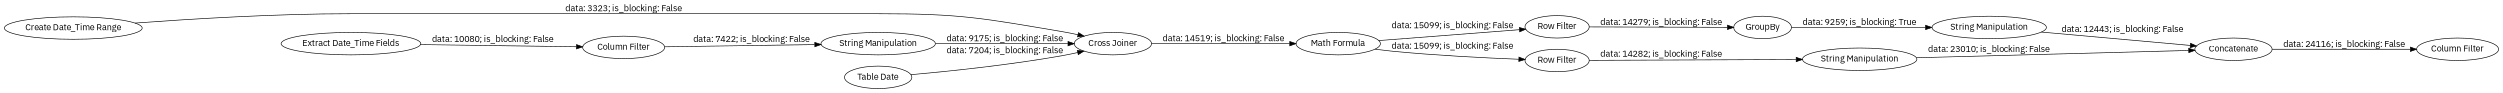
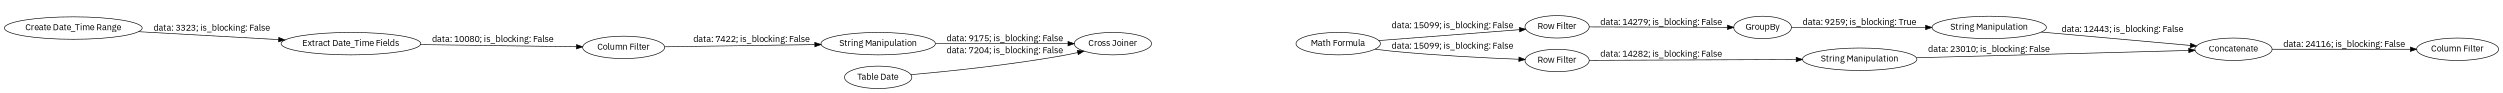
edge "Create Date_Time Range" -> "Cross Joiner": now "Create Date_Time Range" -> "Extract Date_Time Fields"
edge "Cross Joiner" -> "Math Formula": removed, label "data: 14519; is_blocking: False"
